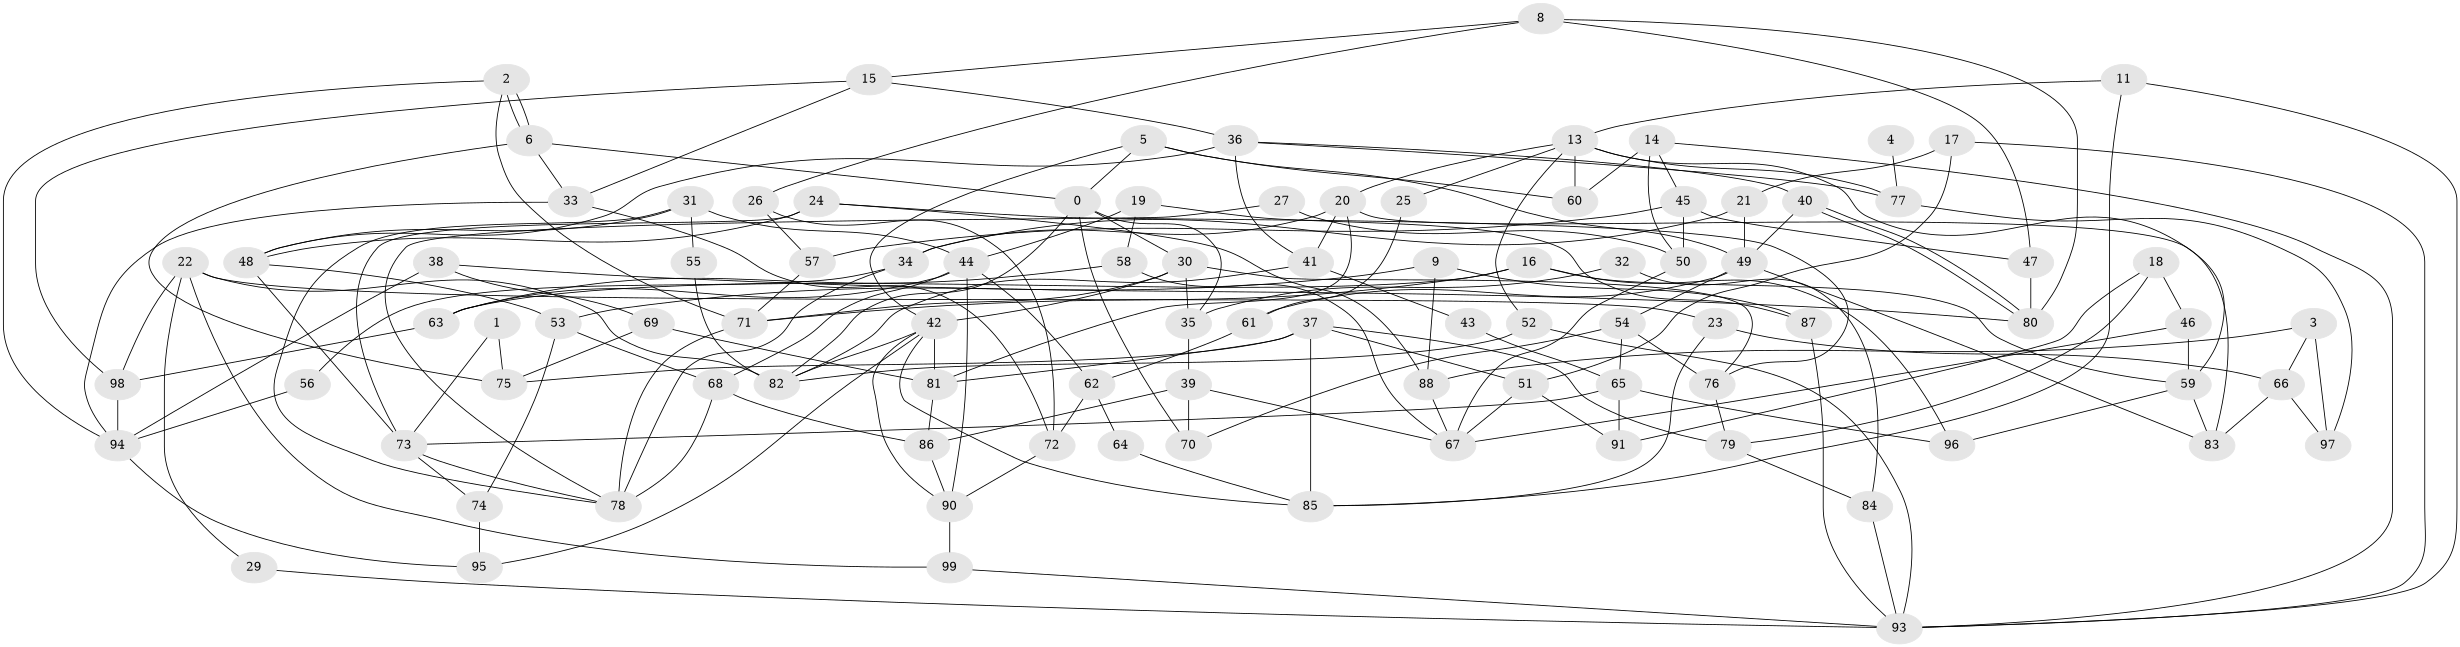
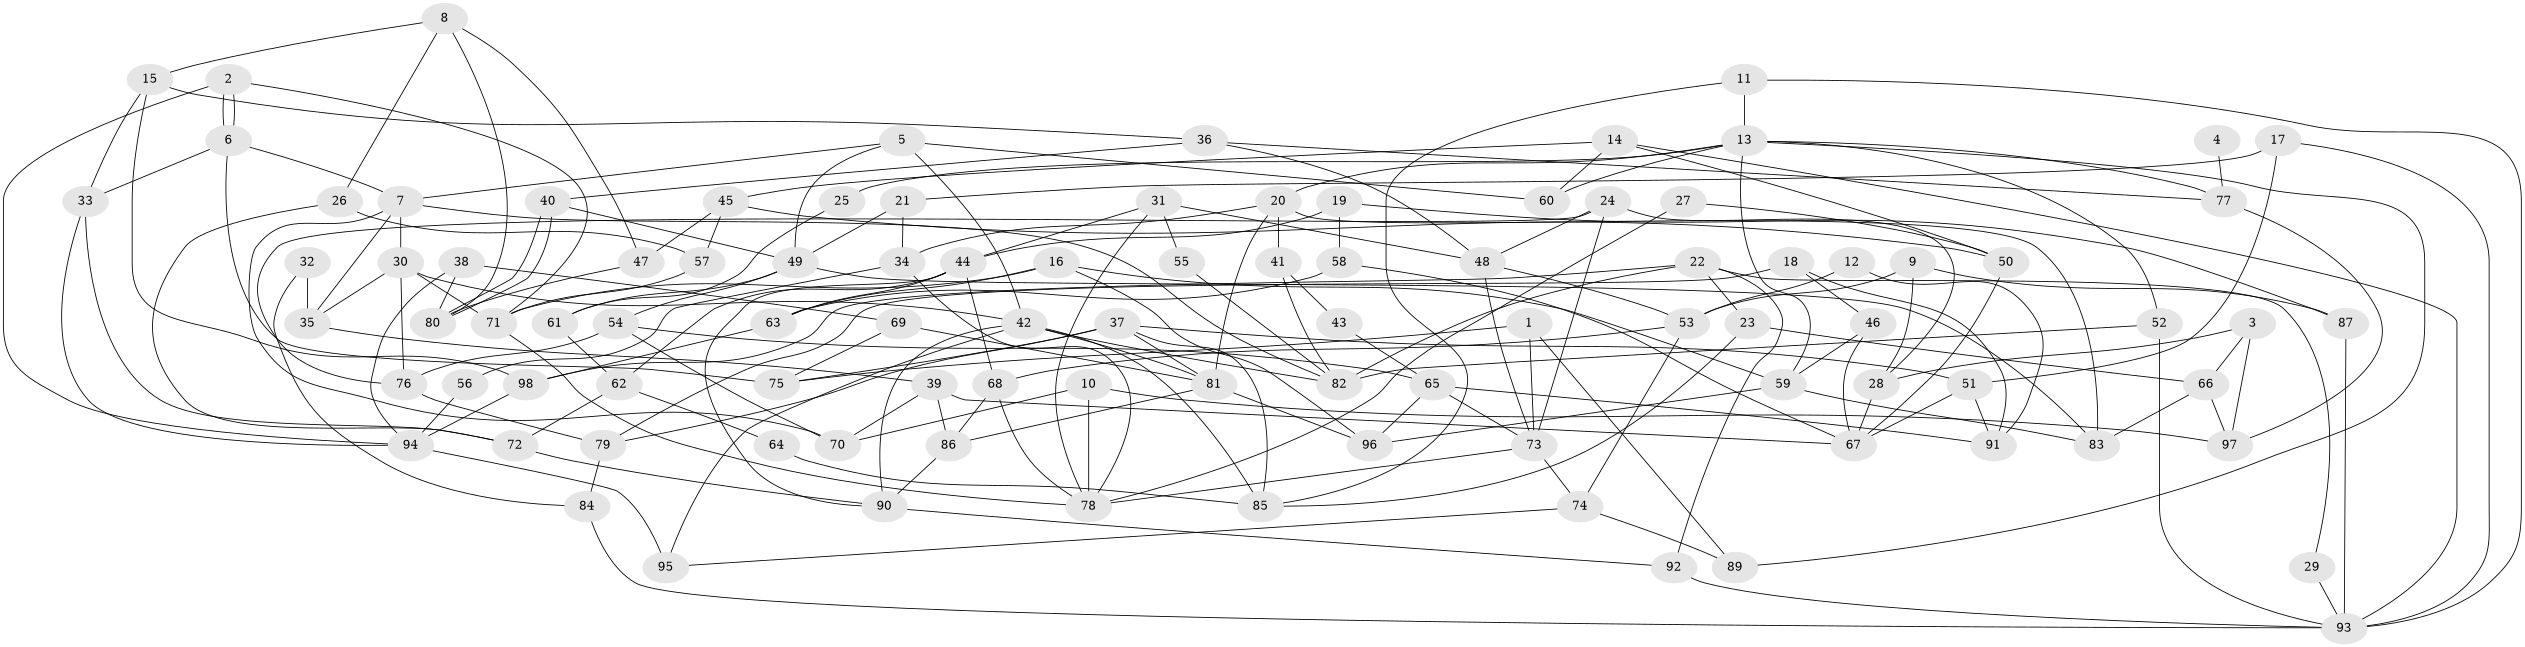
node "0": label "0" -> "7"
edge "36" -- "41": removed
node "12": added
node "10": added
node "88": label "88" -> "28"
edge "81" -- "96": added
node "99": label "99" -> "92"
node "89": added
